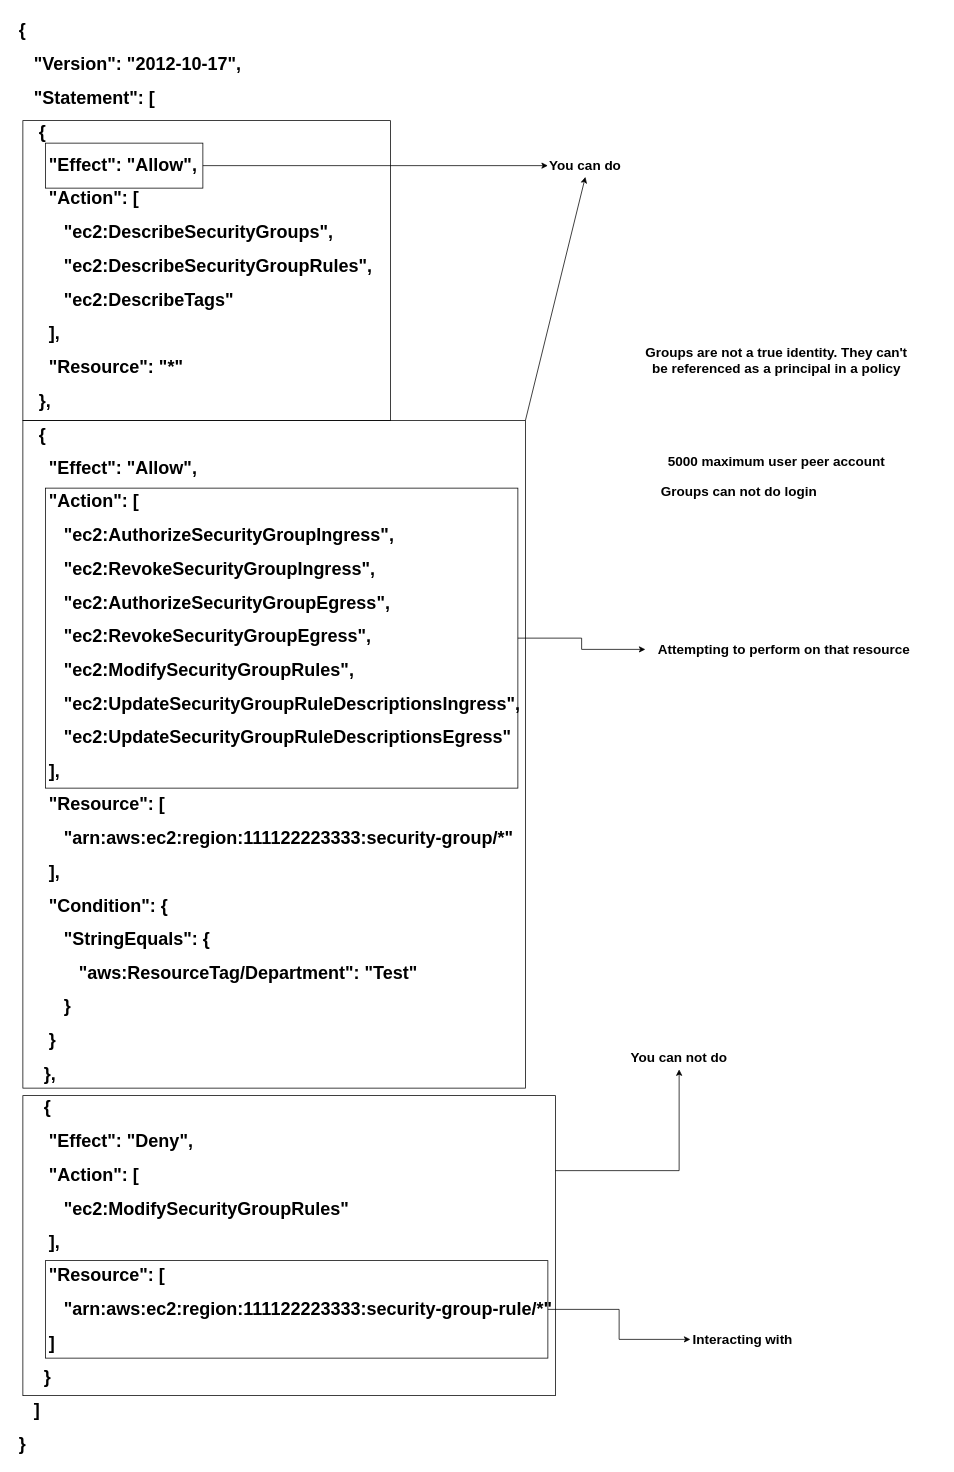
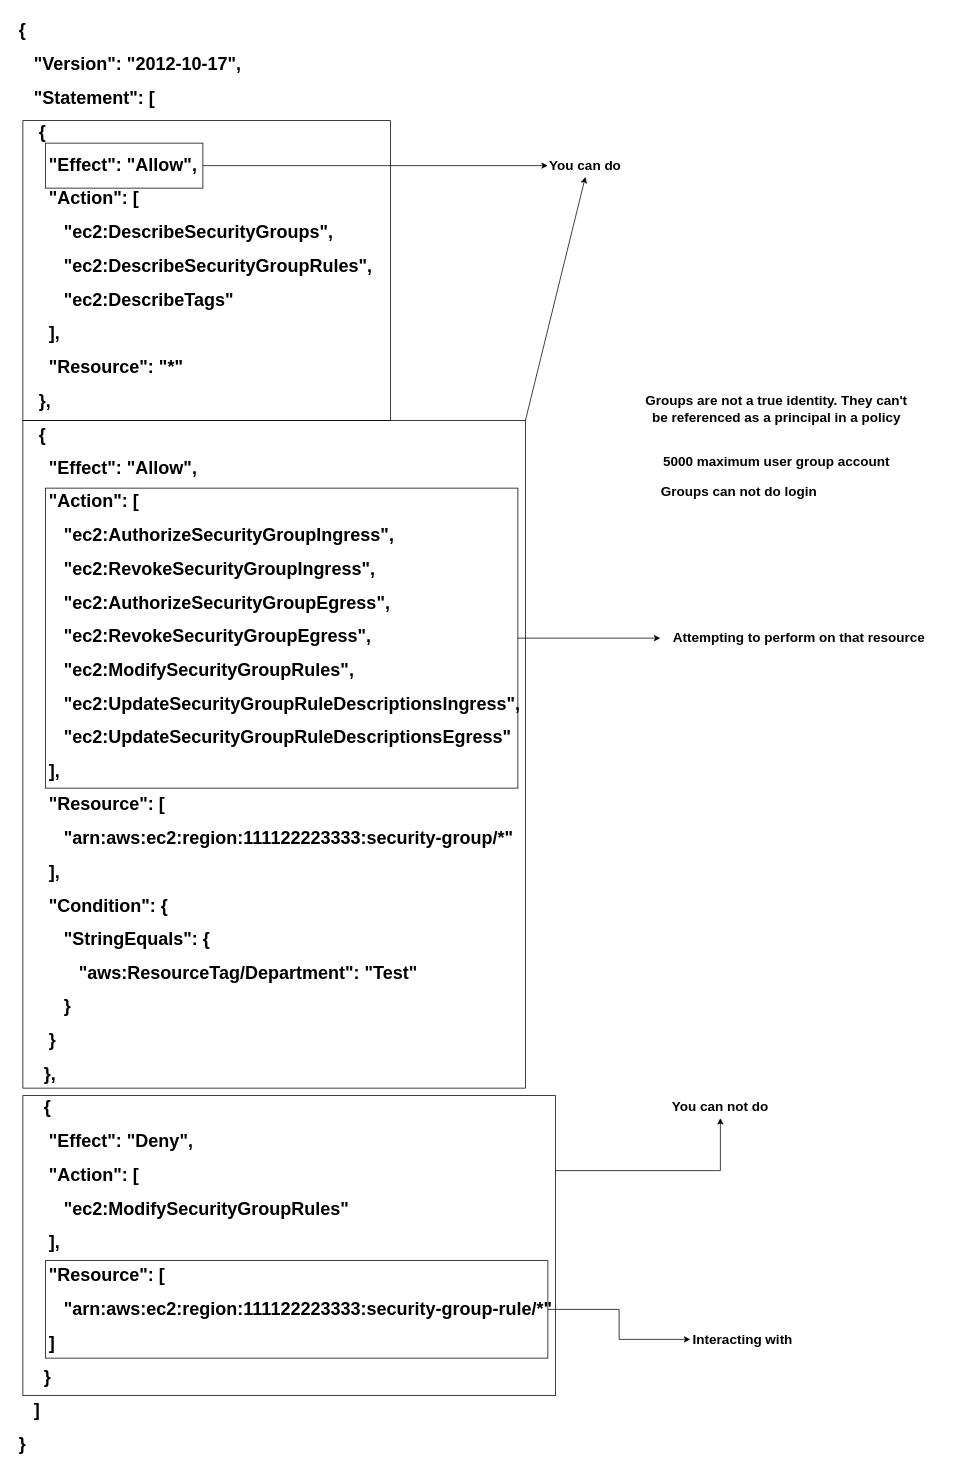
node "Groups are not a true identity. They can't be referenced as a principal in a policy": moved (777, 360) -> (777, 409)
node "5000 maximum user peer account": label "5000 maximum user peer account" -> "5000 maximum user group account"
node "Attempting to perform on that resource": moved (784, 649) -> (799, 638)
node "You can not do": moved (679, 1058) -> (720, 1107)
